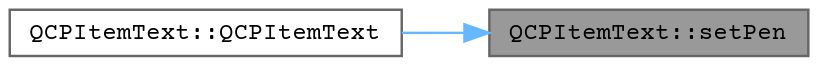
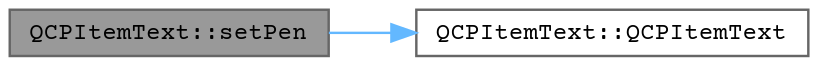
edge "QCPItemText::QCPItemText" -> "QCPItemText::setPen": reversed
